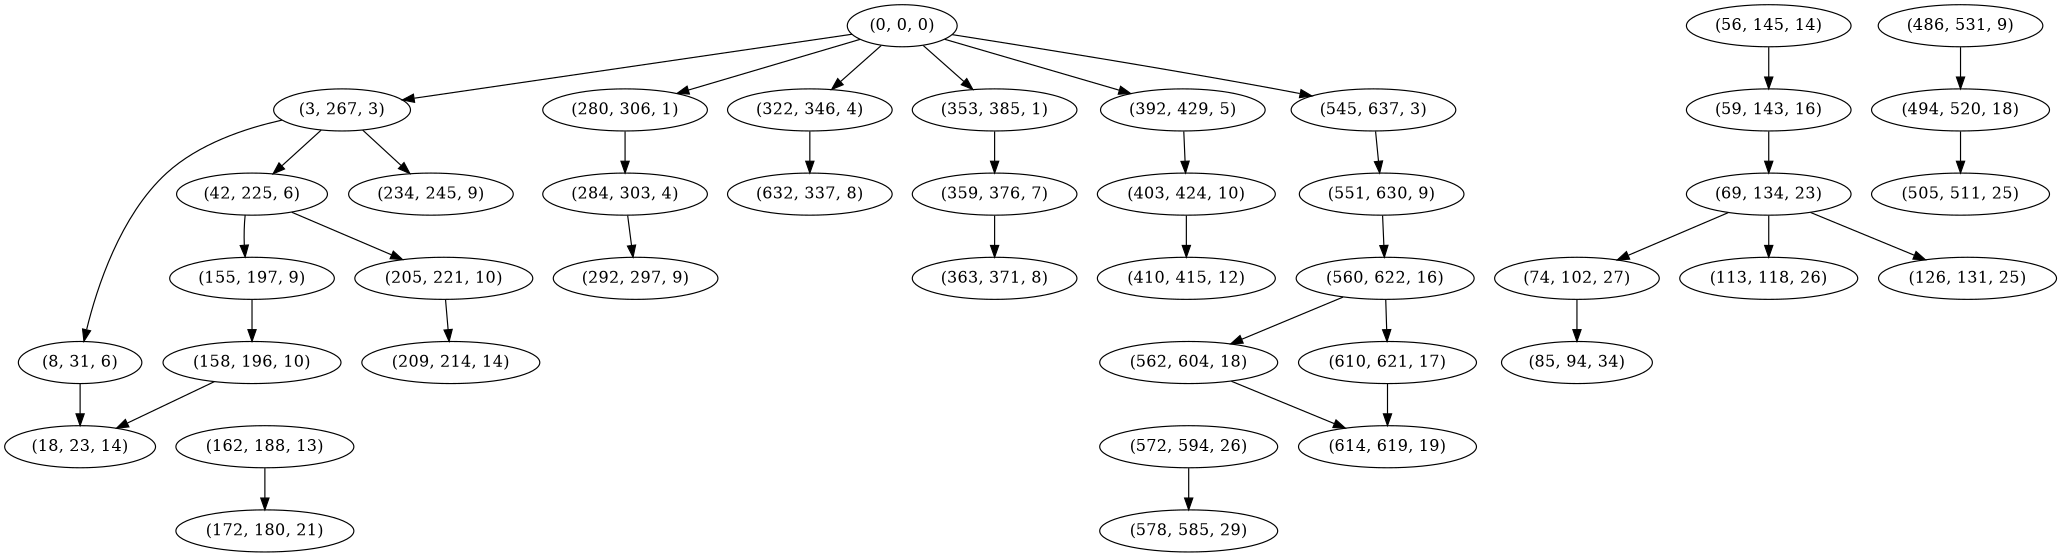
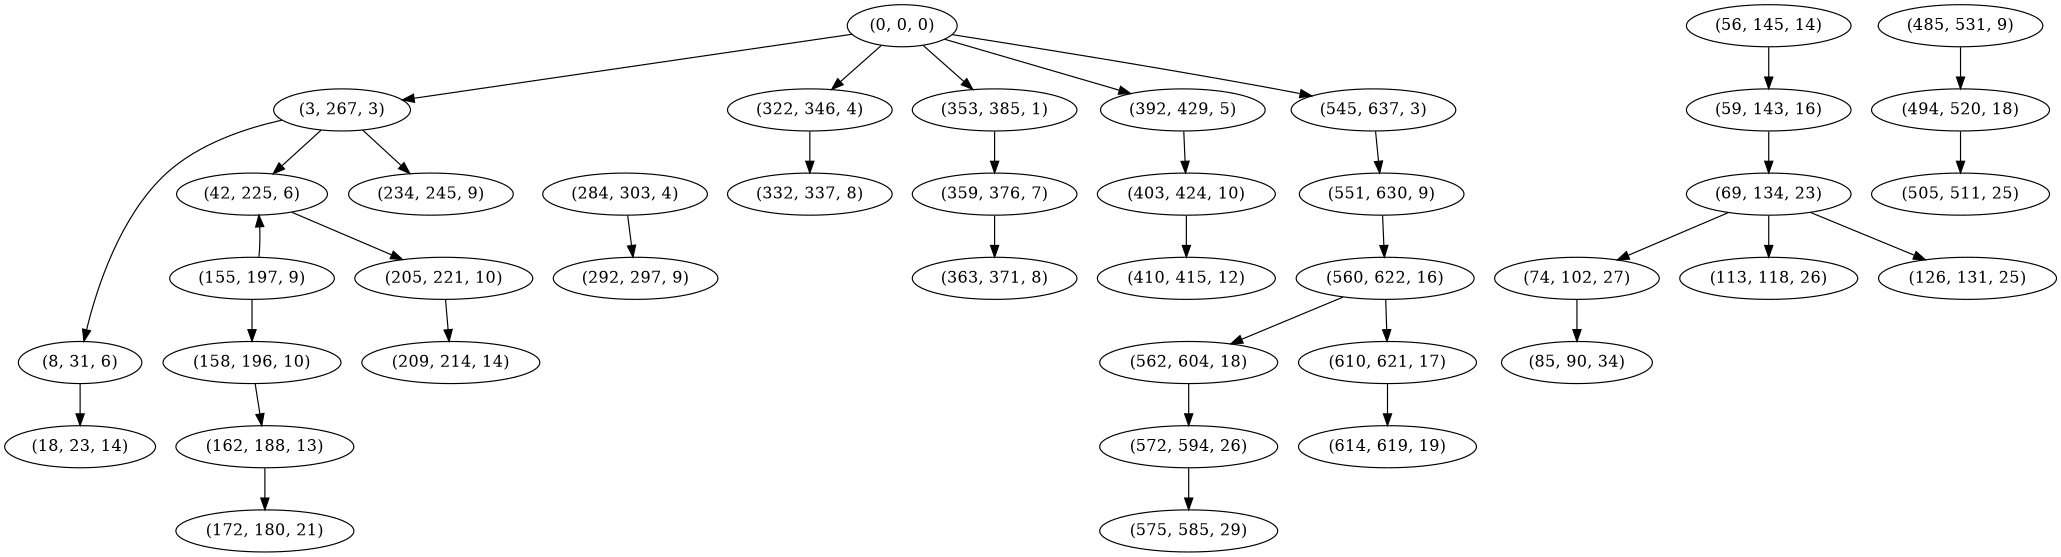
node "(486, 531, 9)": label "(486, 531, 9)" -> "(485, 531, 9)"
node "(280, 306, 1)": removed
node "(632, 337, 8)": label "(632, 337, 8)" -> "(332, 337, 8)"
edge "(42, 225, 6)" -> "(155, 197, 9)": reversed
node "(85, 94, 34)": label "(85, 94, 34)" -> "(85, 90, 34)"
edge "(158, 196, 10)" -> "(18, 23, 14)": now "(158, 196, 10)" -> "(162, 188, 13)"
edge "(562, 604, 18)" -> "(614, 619, 19)": now "(562, 604, 18)" -> "(572, 594, 26)"
node "(578, 585, 29)": label "(578, 585, 29)" -> "(575, 585, 29)"
